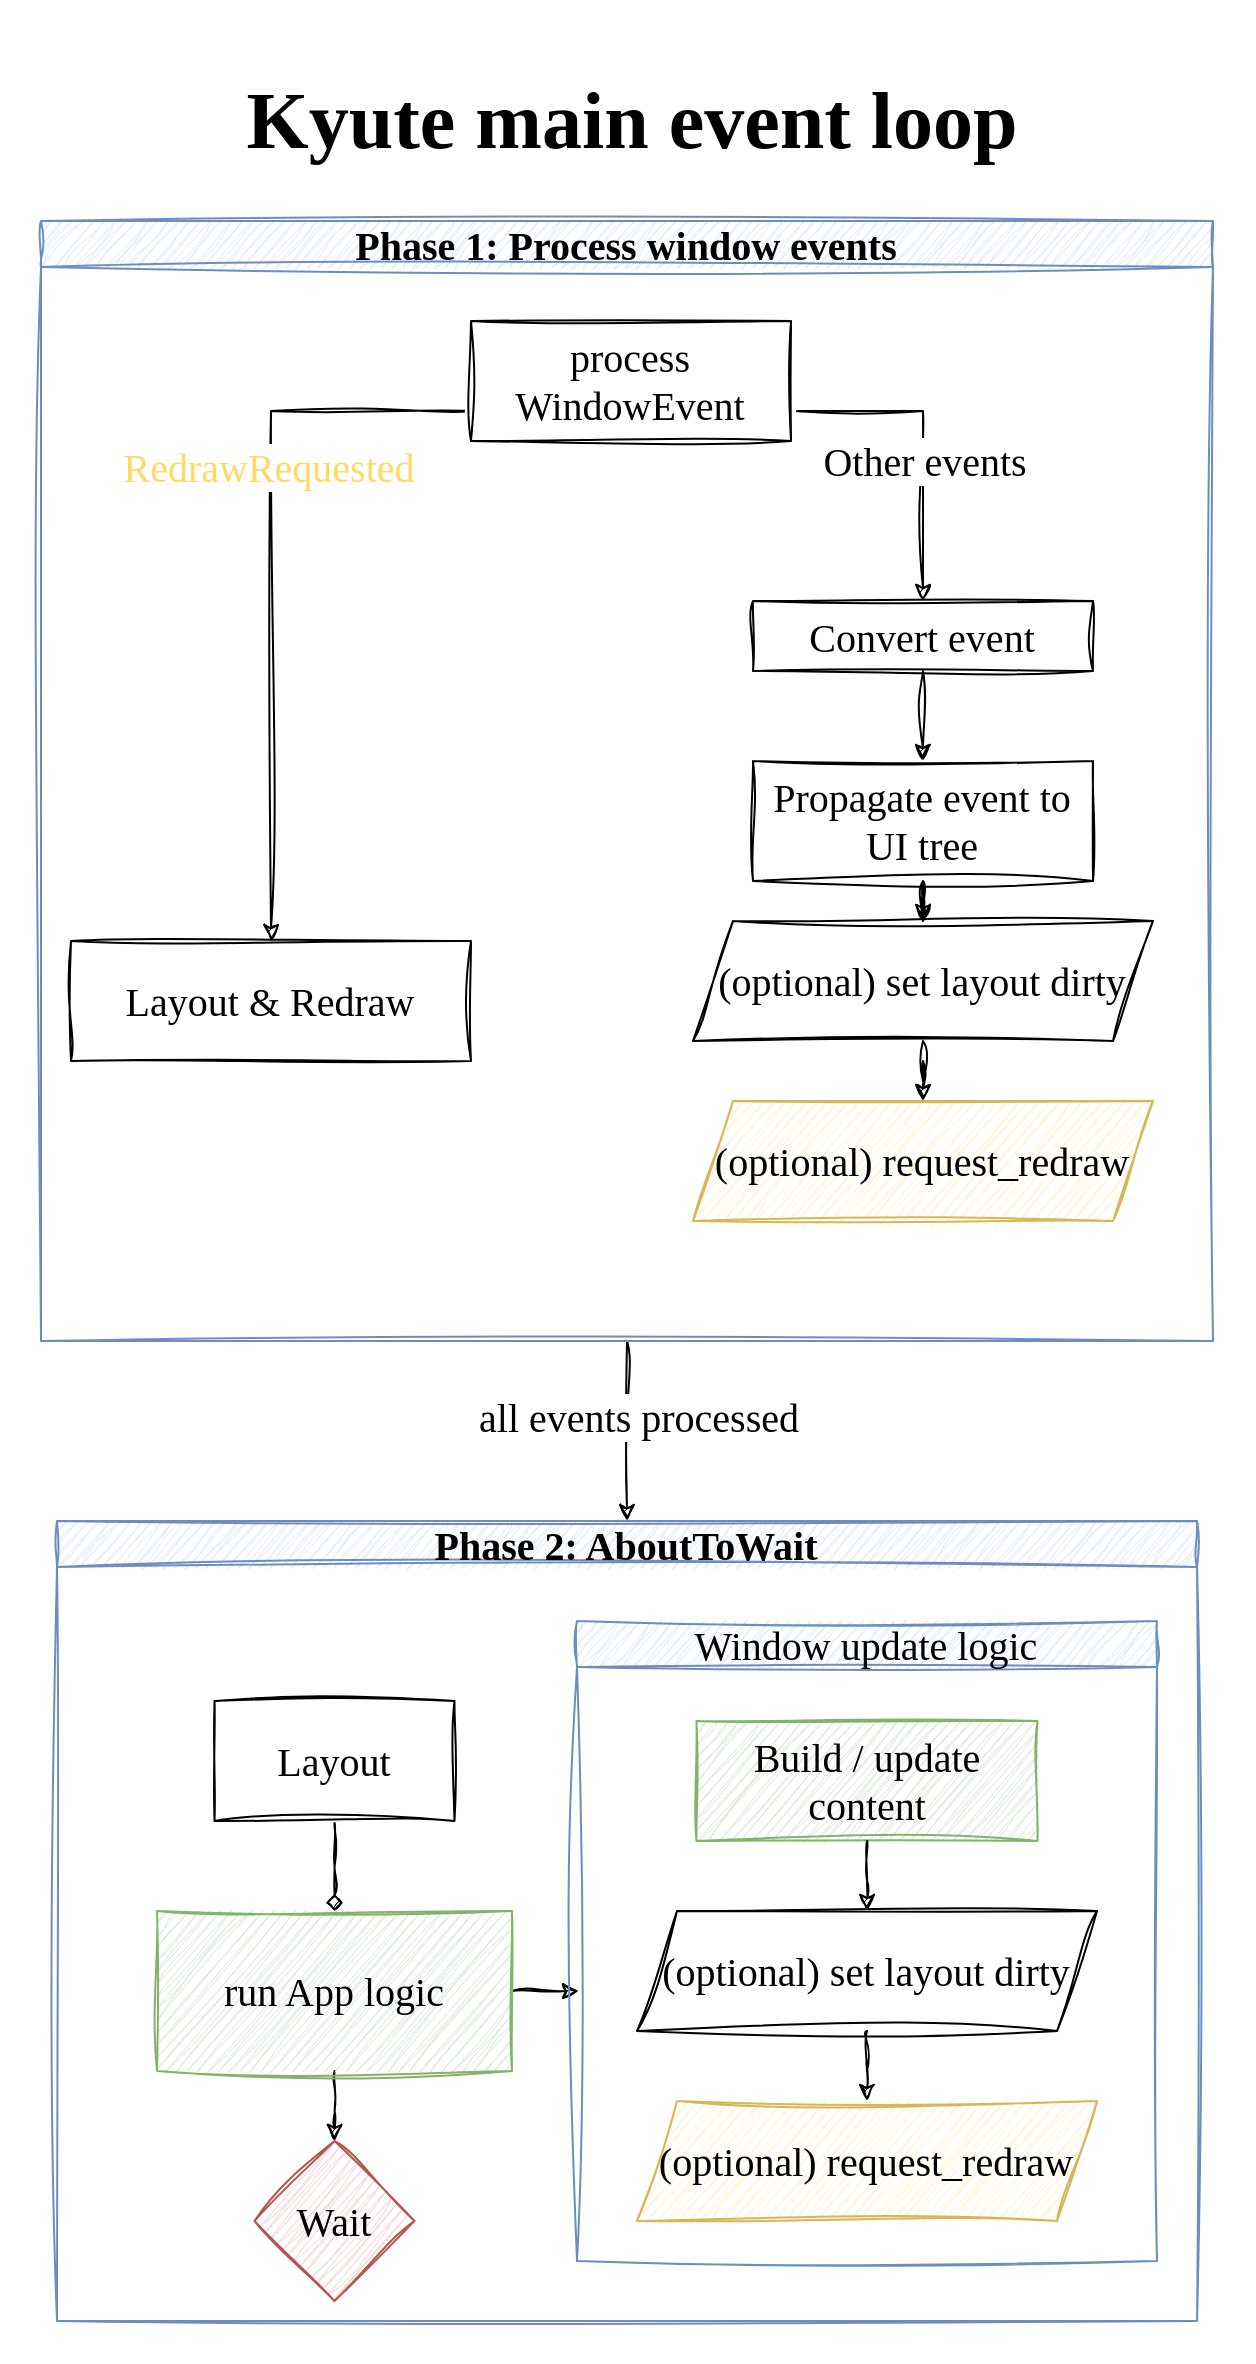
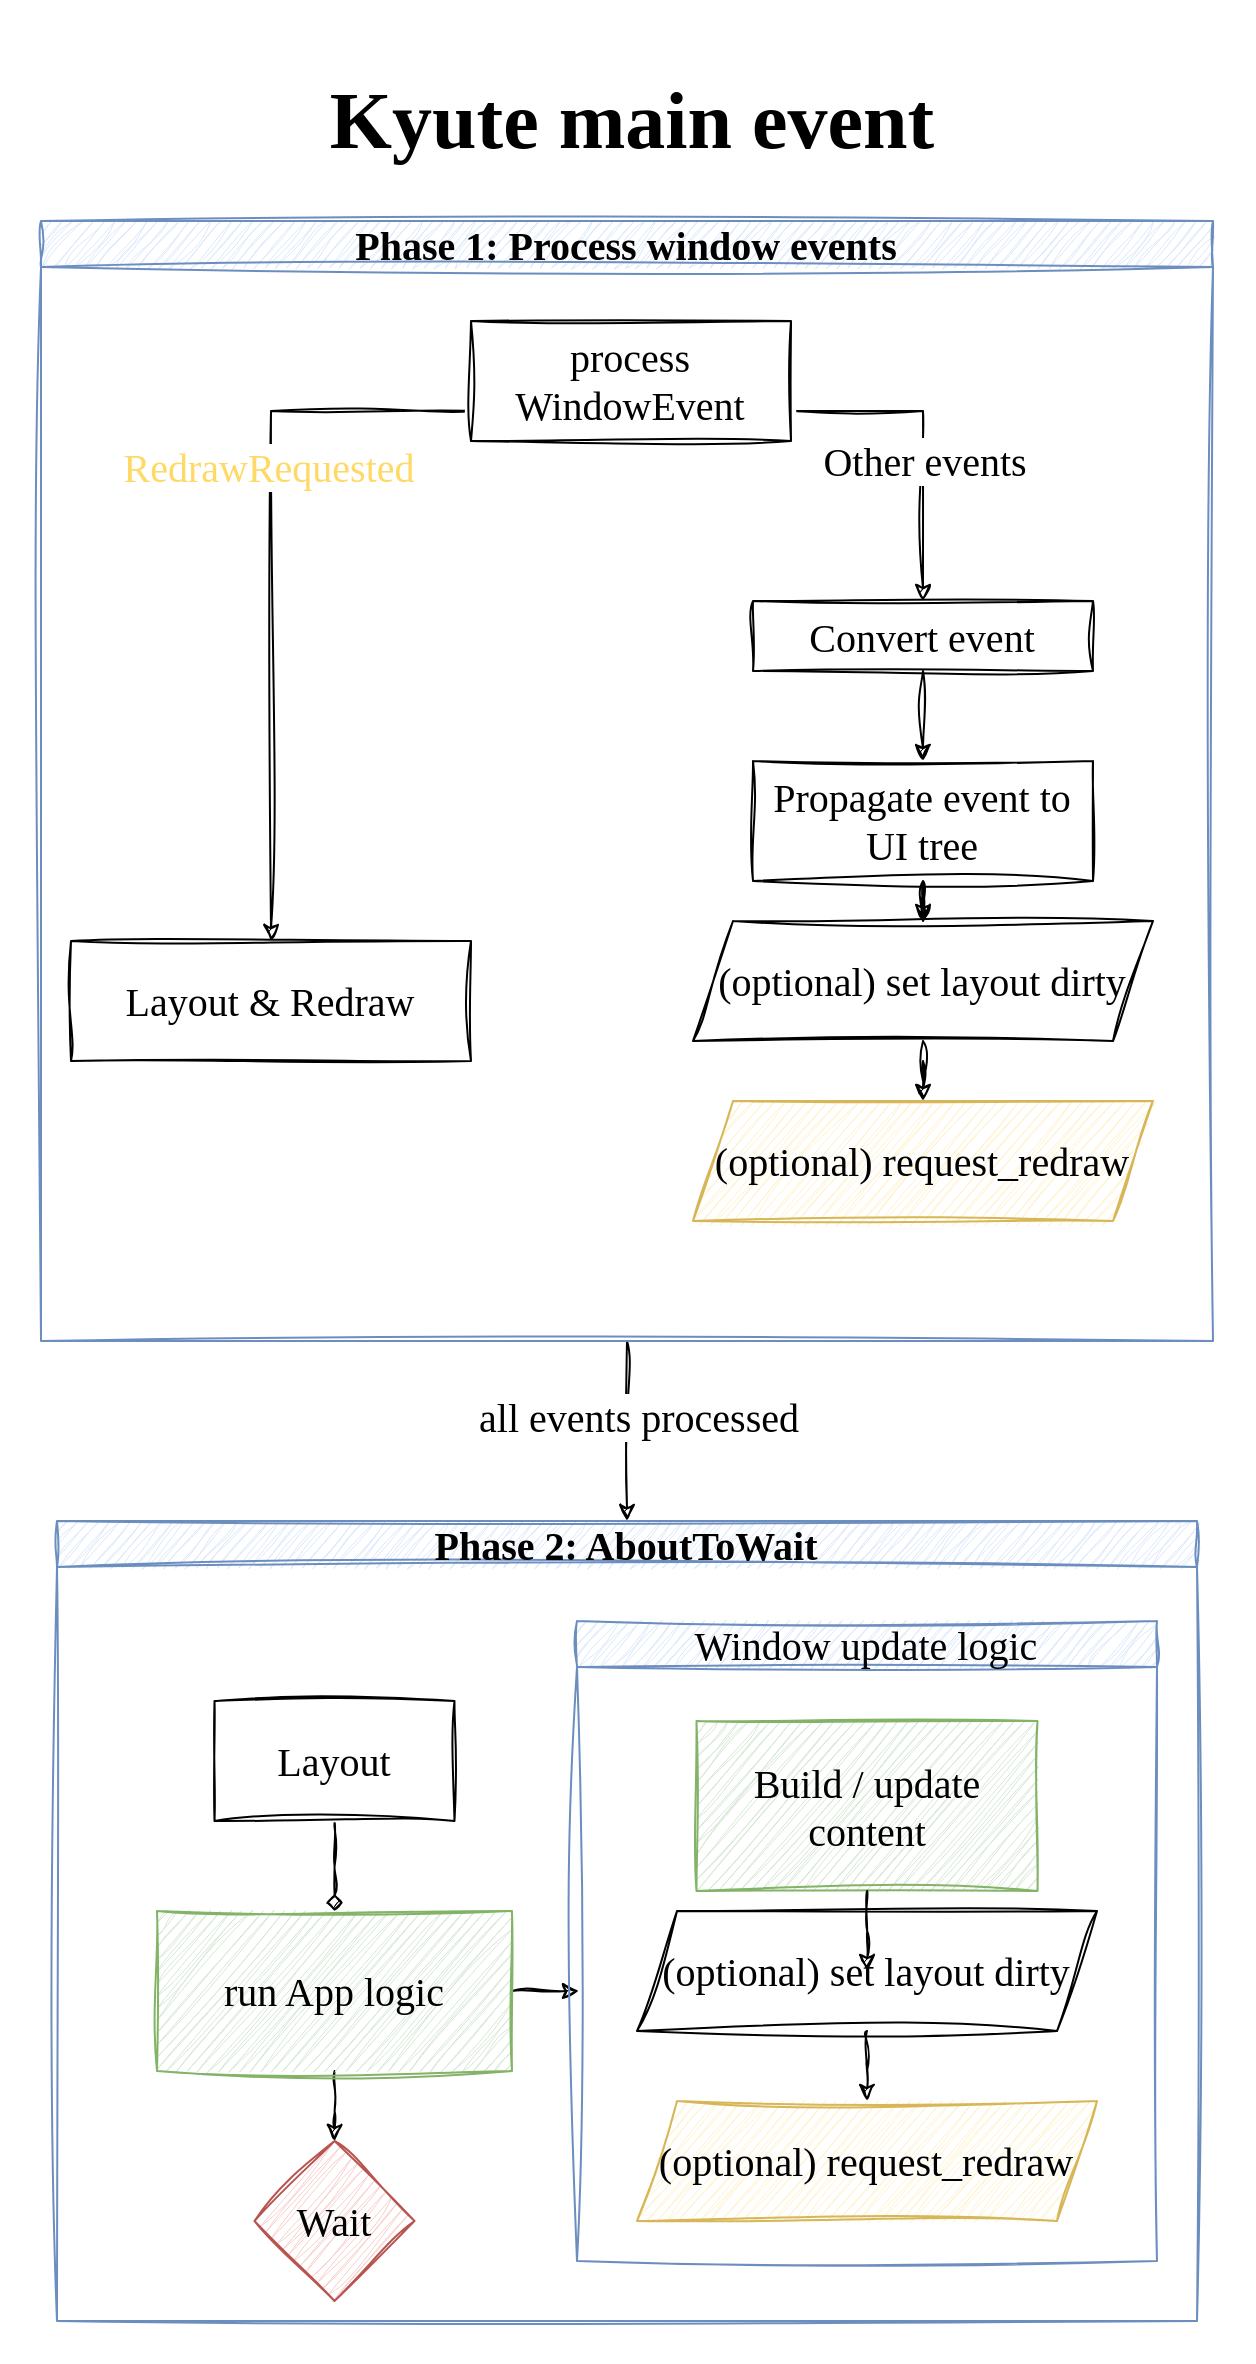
node "Kyute main event loop": label "Kyute main event loop" -> "Kyute main event window"
node "Build / update content": size 341x120 -> 341x170
